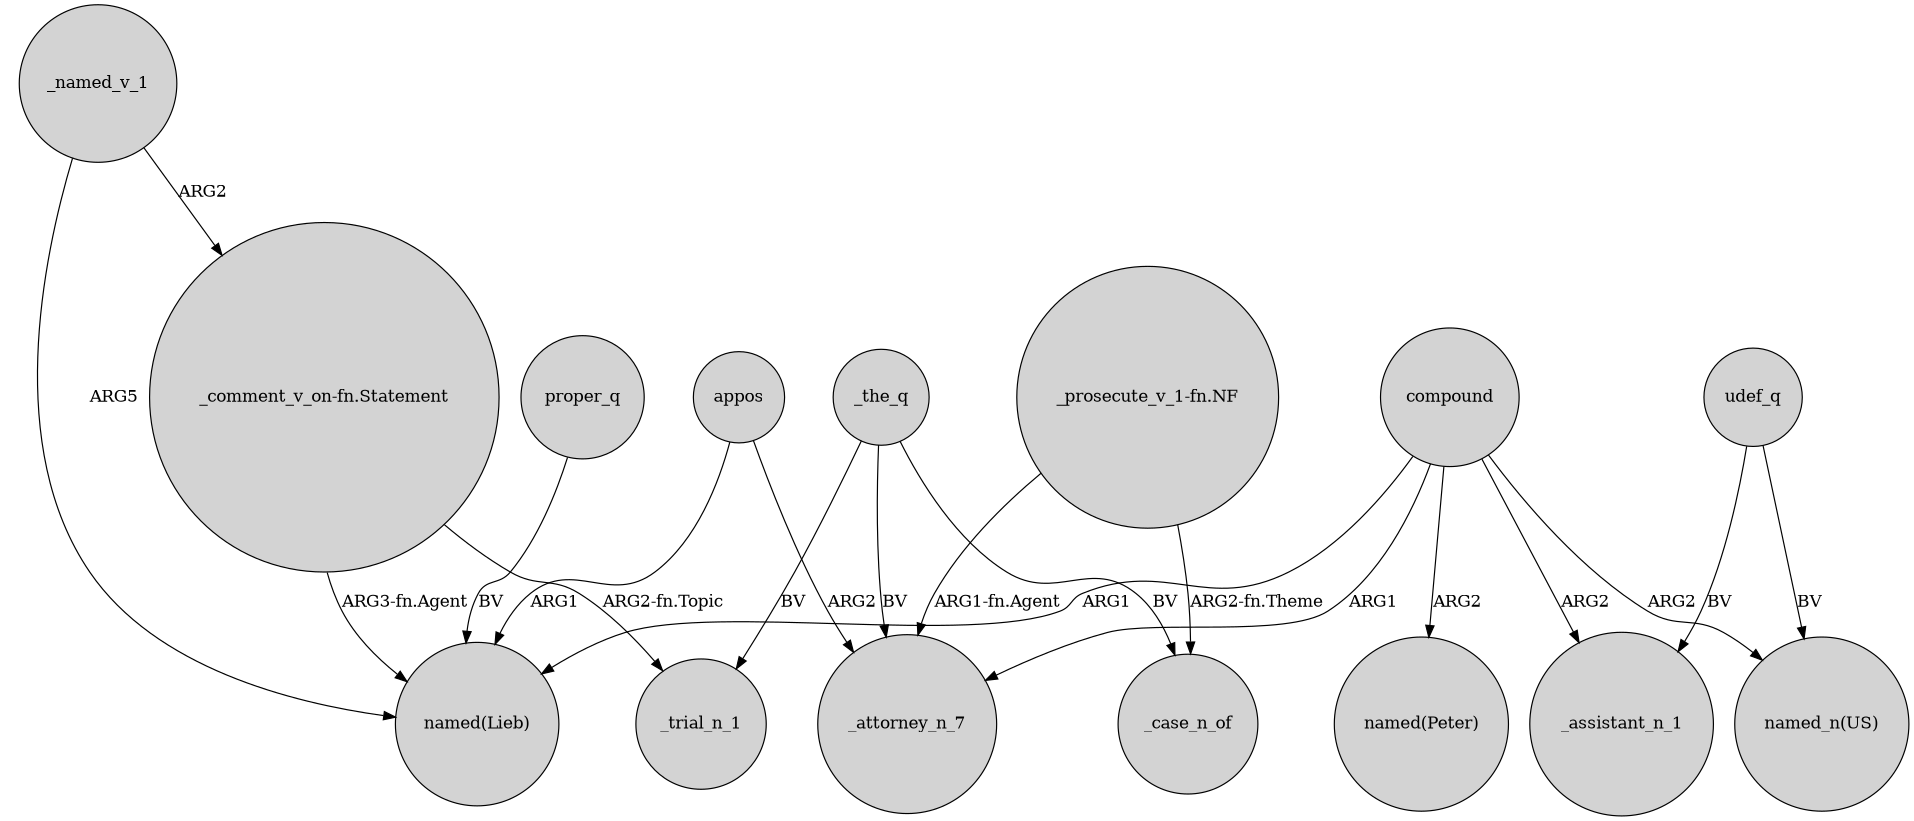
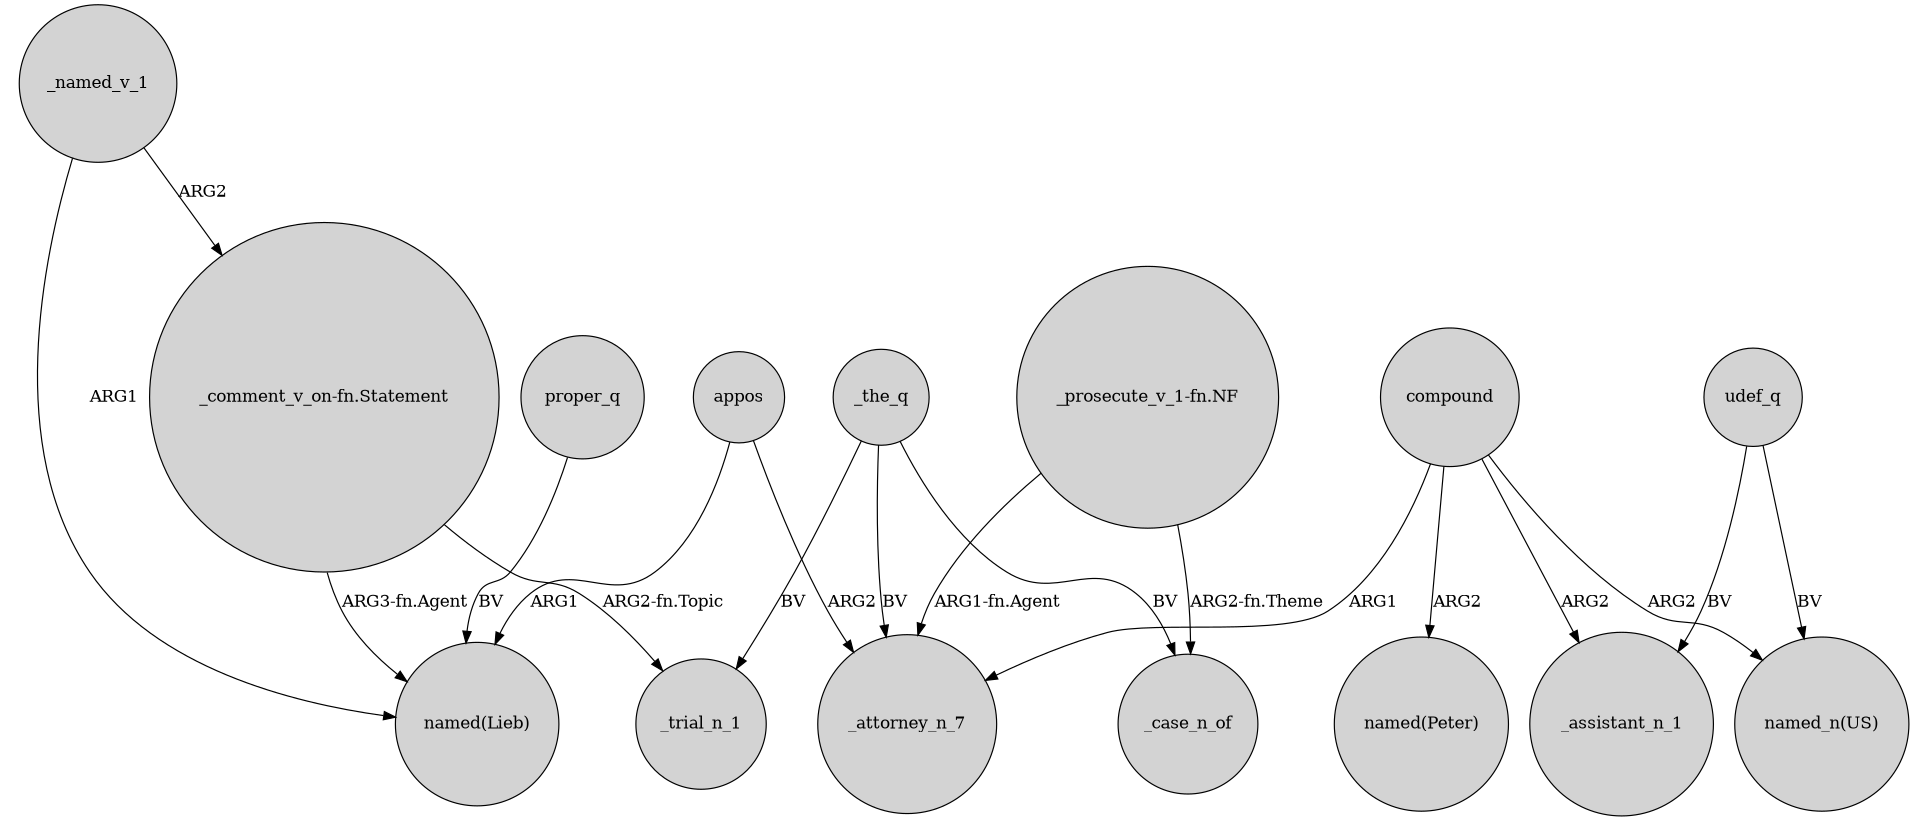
edge "_named_v_1" -> "named(Lieb)": label "ARG5" -> "ARG1"
edge "compound" -> "named(Lieb)": removed, label "ARG1"
